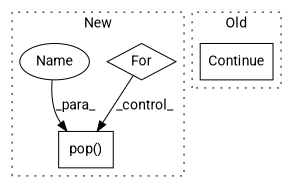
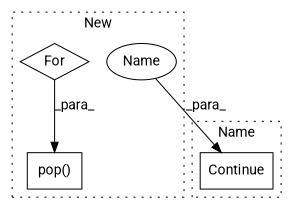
cluster "Old": label "Old" -> "Name"
edge "Name" -> "pop()": now "Name" -> "Continue"
edge "For" -> "pop()": label "_control_" -> "_para_"
